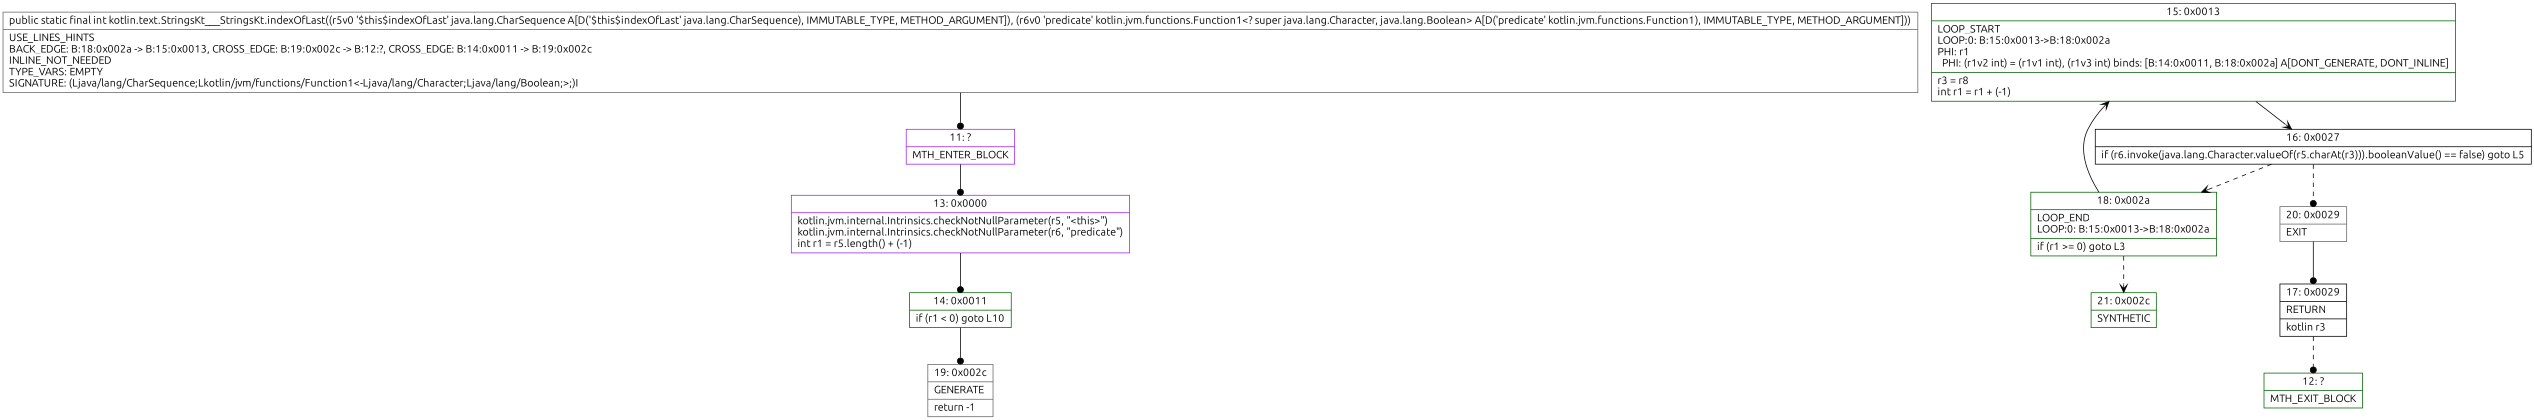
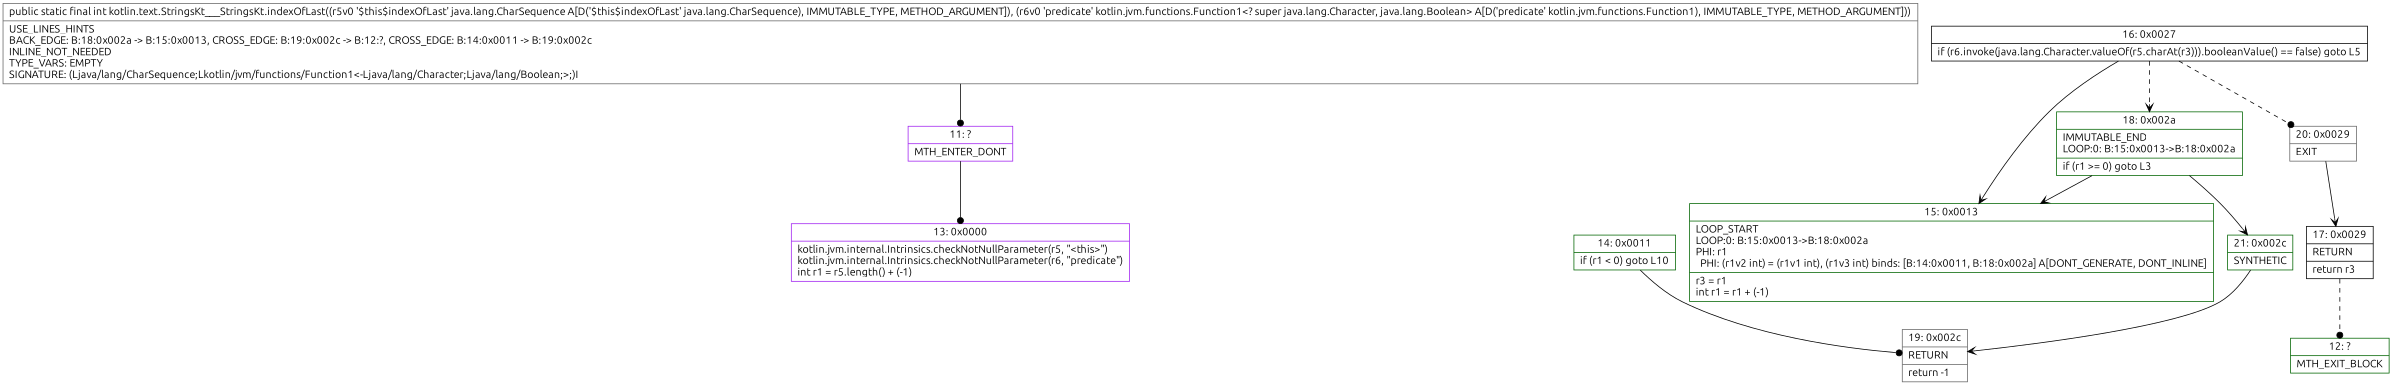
node "15: 0x0013": text "r3 = r8" -> "r3 = r1"
edge "15: 0x0013" -> "16: 0x0027": reversed
node "11: ?": text "MTH_ENTER_BLOCK" -> "MTH_ENTER_DONT"
node "18: 0x002a": text "LOOP_END" -> "IMMUTABLE_END"
edge "20: 0x0029" -> "17: 0x0029": arrowhead dot -> vee
edge "13: 0x0000" -> "14: 0x0011": removed
edge "18: 0x002a" -> "21: 0x002c": style dashed -> solid
node "17: 0x0029": text "kotlin r3" -> "return r3"
edge "21: 0x002c" -> "19: 0x002c": added
node "19: 0x002c": text "GENERATE" -> "RETURN"
